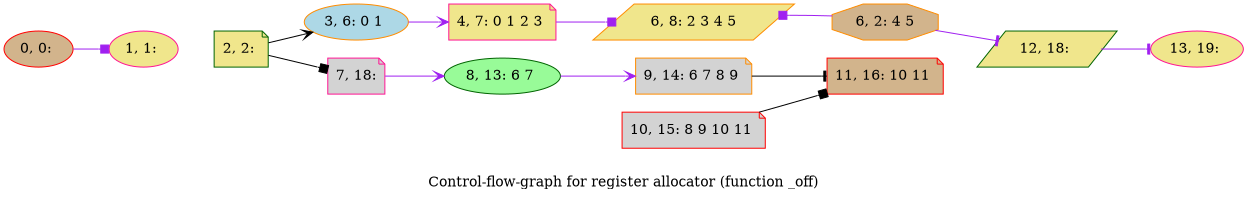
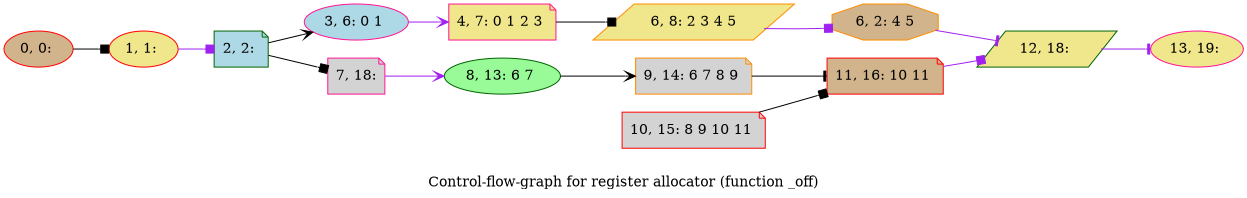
edge "6, 2: 4 5" -> "6, 8: 2 3 4 5": reversed
node "3, 6: 0 1": color darkorange -> deeppink
edge "4, 7: 0 1 2 3" -> "6, 8: 2 3 4 5": color purple -> black
edge "0, 0:" -> "1, 1:": color purple -> black
node "1, 1:": color deeppink -> red
edge "1, 1:" -> "2, 2:": added
node "2, 2:": fillcolor khaki -> lightblue
edge "11, 16: 10 11" -> "12, 18:": added
edge "8, 13: 6 7" -> "9, 14: 6 7 8 9": color purple -> black
